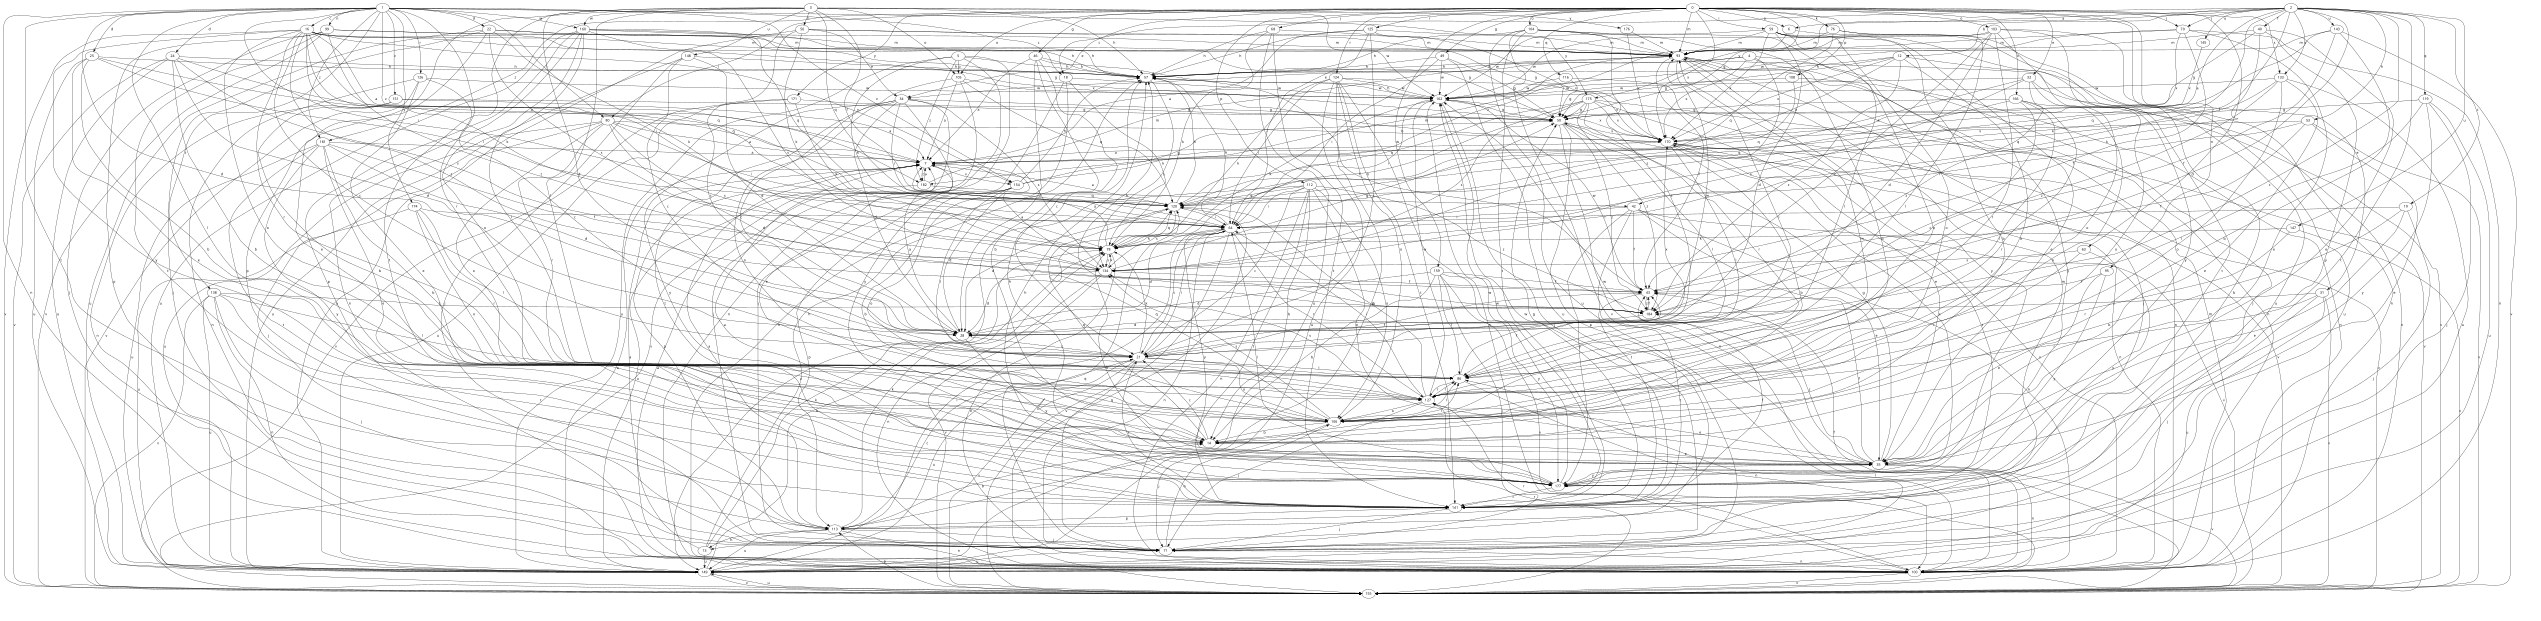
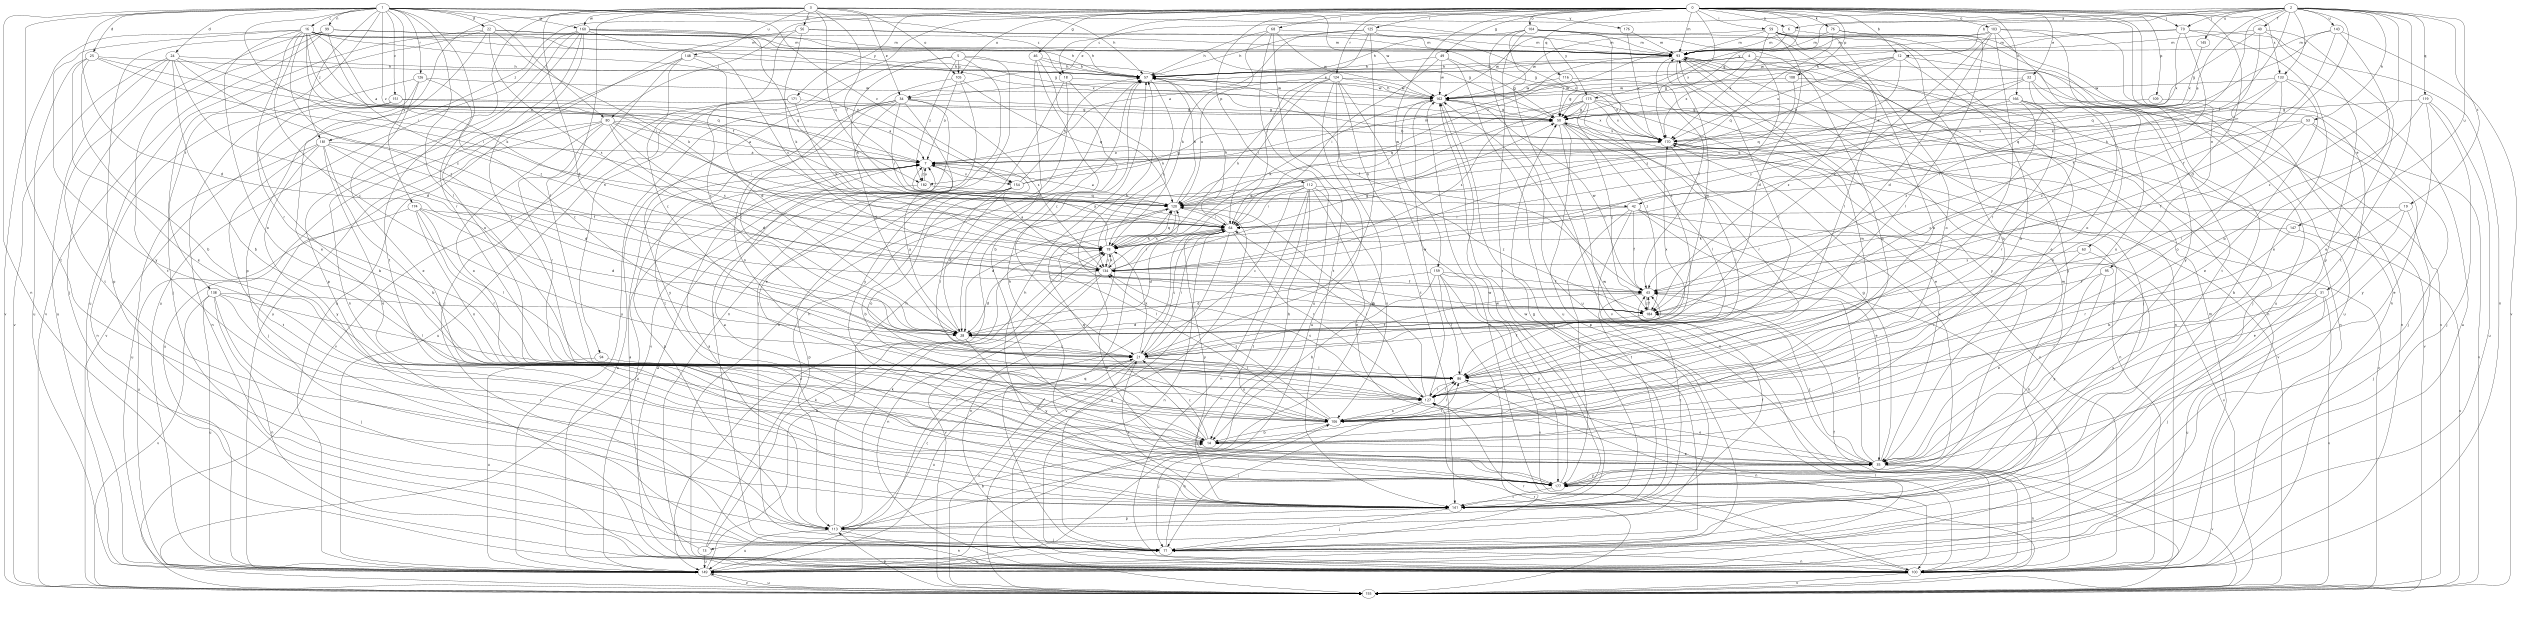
edge "0" -> "12": added, label "b"
edge "56" -> "34": now "3" -> "34"
edge "105" -> "162": now "68" -> "162"
edge "182" -> "93": now "6" -> "93"
node "109": added
edge "46" -> "7": removed, label "a"
edge "24" -> "120": label "q" -> "f"
edge "124" -> "106": now "124" -> "120"
edge "174" -> "28": added, label "d"
edge "106" -> "120": label "q" -> "l"
edge "1" -> "14": now "1" -> "86"
node "94": added
edge "170" -> "14": removed, label "b"
edge "177" -> "64": now "134" -> "64"
edge "170" -> "141": now "24" -> "141"
edge "113" -> "13": now "113" -> "57"
